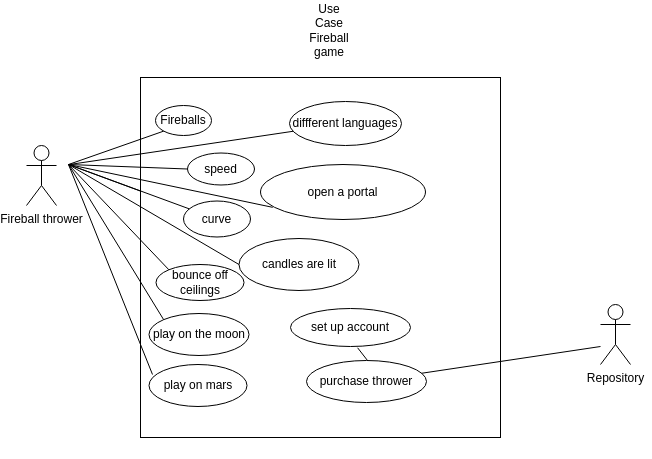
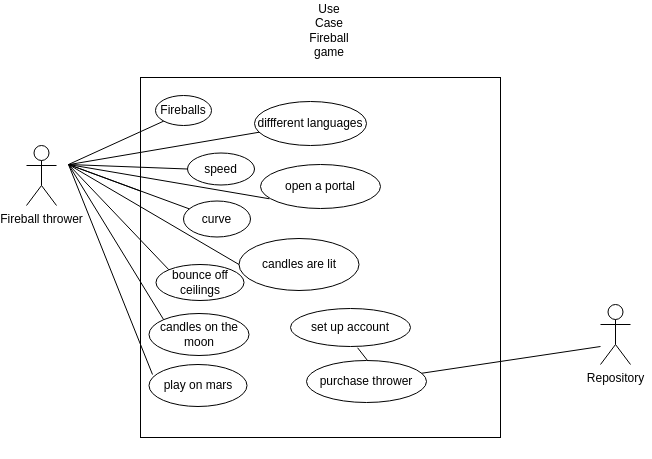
node "Fireballs": moved (184, 121) -> (184, 111)
node "diffferent languages": moved (346, 124) -> (311, 124)
node "open a portal": size 165x55 -> 120x44
node "play on the moon": label "play on the moon" -> "candles on the moon"
